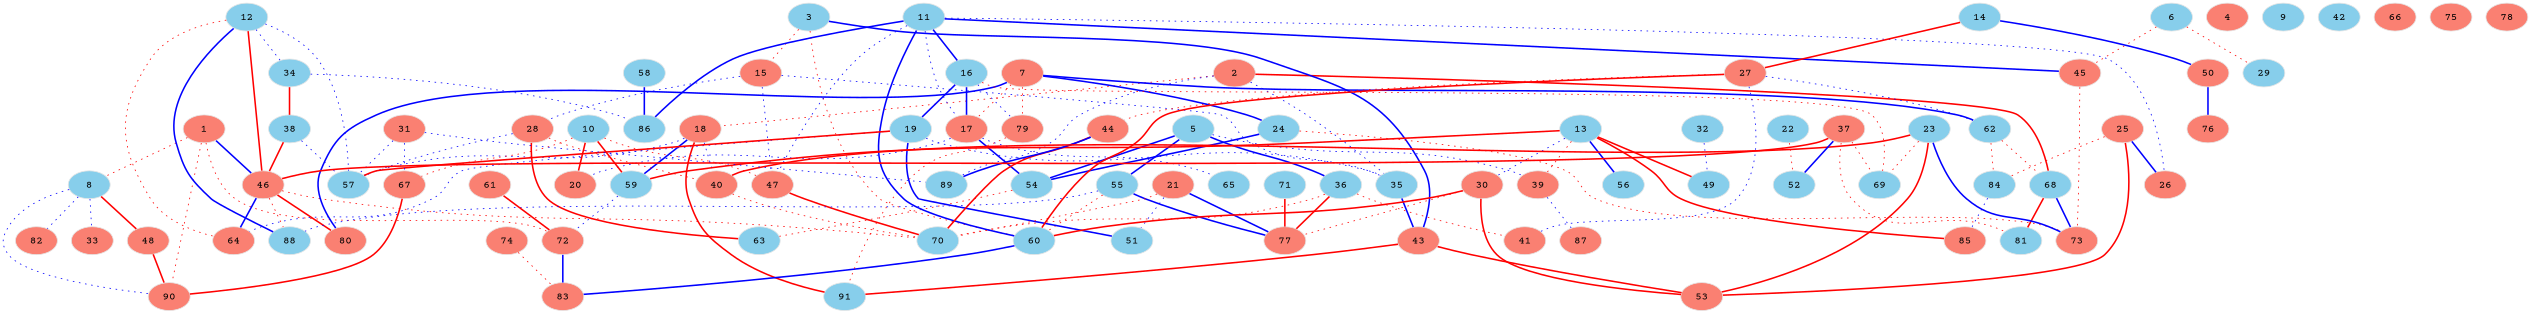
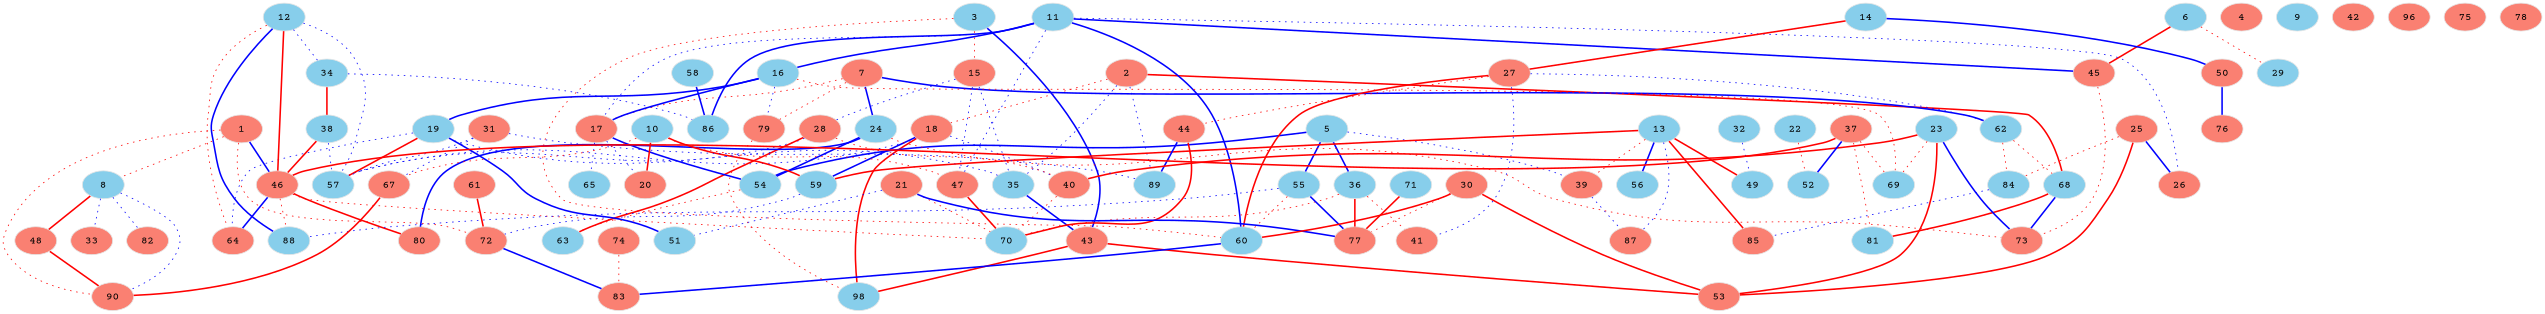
node "42": fillcolor skyblue -> salmon
node "66": label "66" -> "96"
edge "6" -- "45": style dotted -> bold
edge "7" -- "80": now "24" -- "80"
edge "13" -- "30": now "13" -- "87"
node "91": label "91" -> "98"
